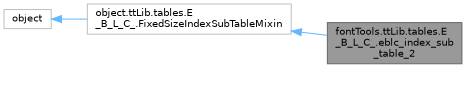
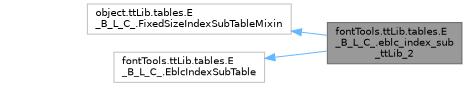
node "object": removed
node "fontTools.ttLib.tables.E _B_L_C_.eblc_index_sub _table_2": label "fontTools.ttLib.tables.E _B_L_C_.eblc_index_sub _table_2" -> "fontTools.ttLib.tables.E _B_L_C_.eblc_index_sub _ttLib_2"
node "fontTools.ttLib.tables.E _B_L_C_.EblcIndexSubTable": added
